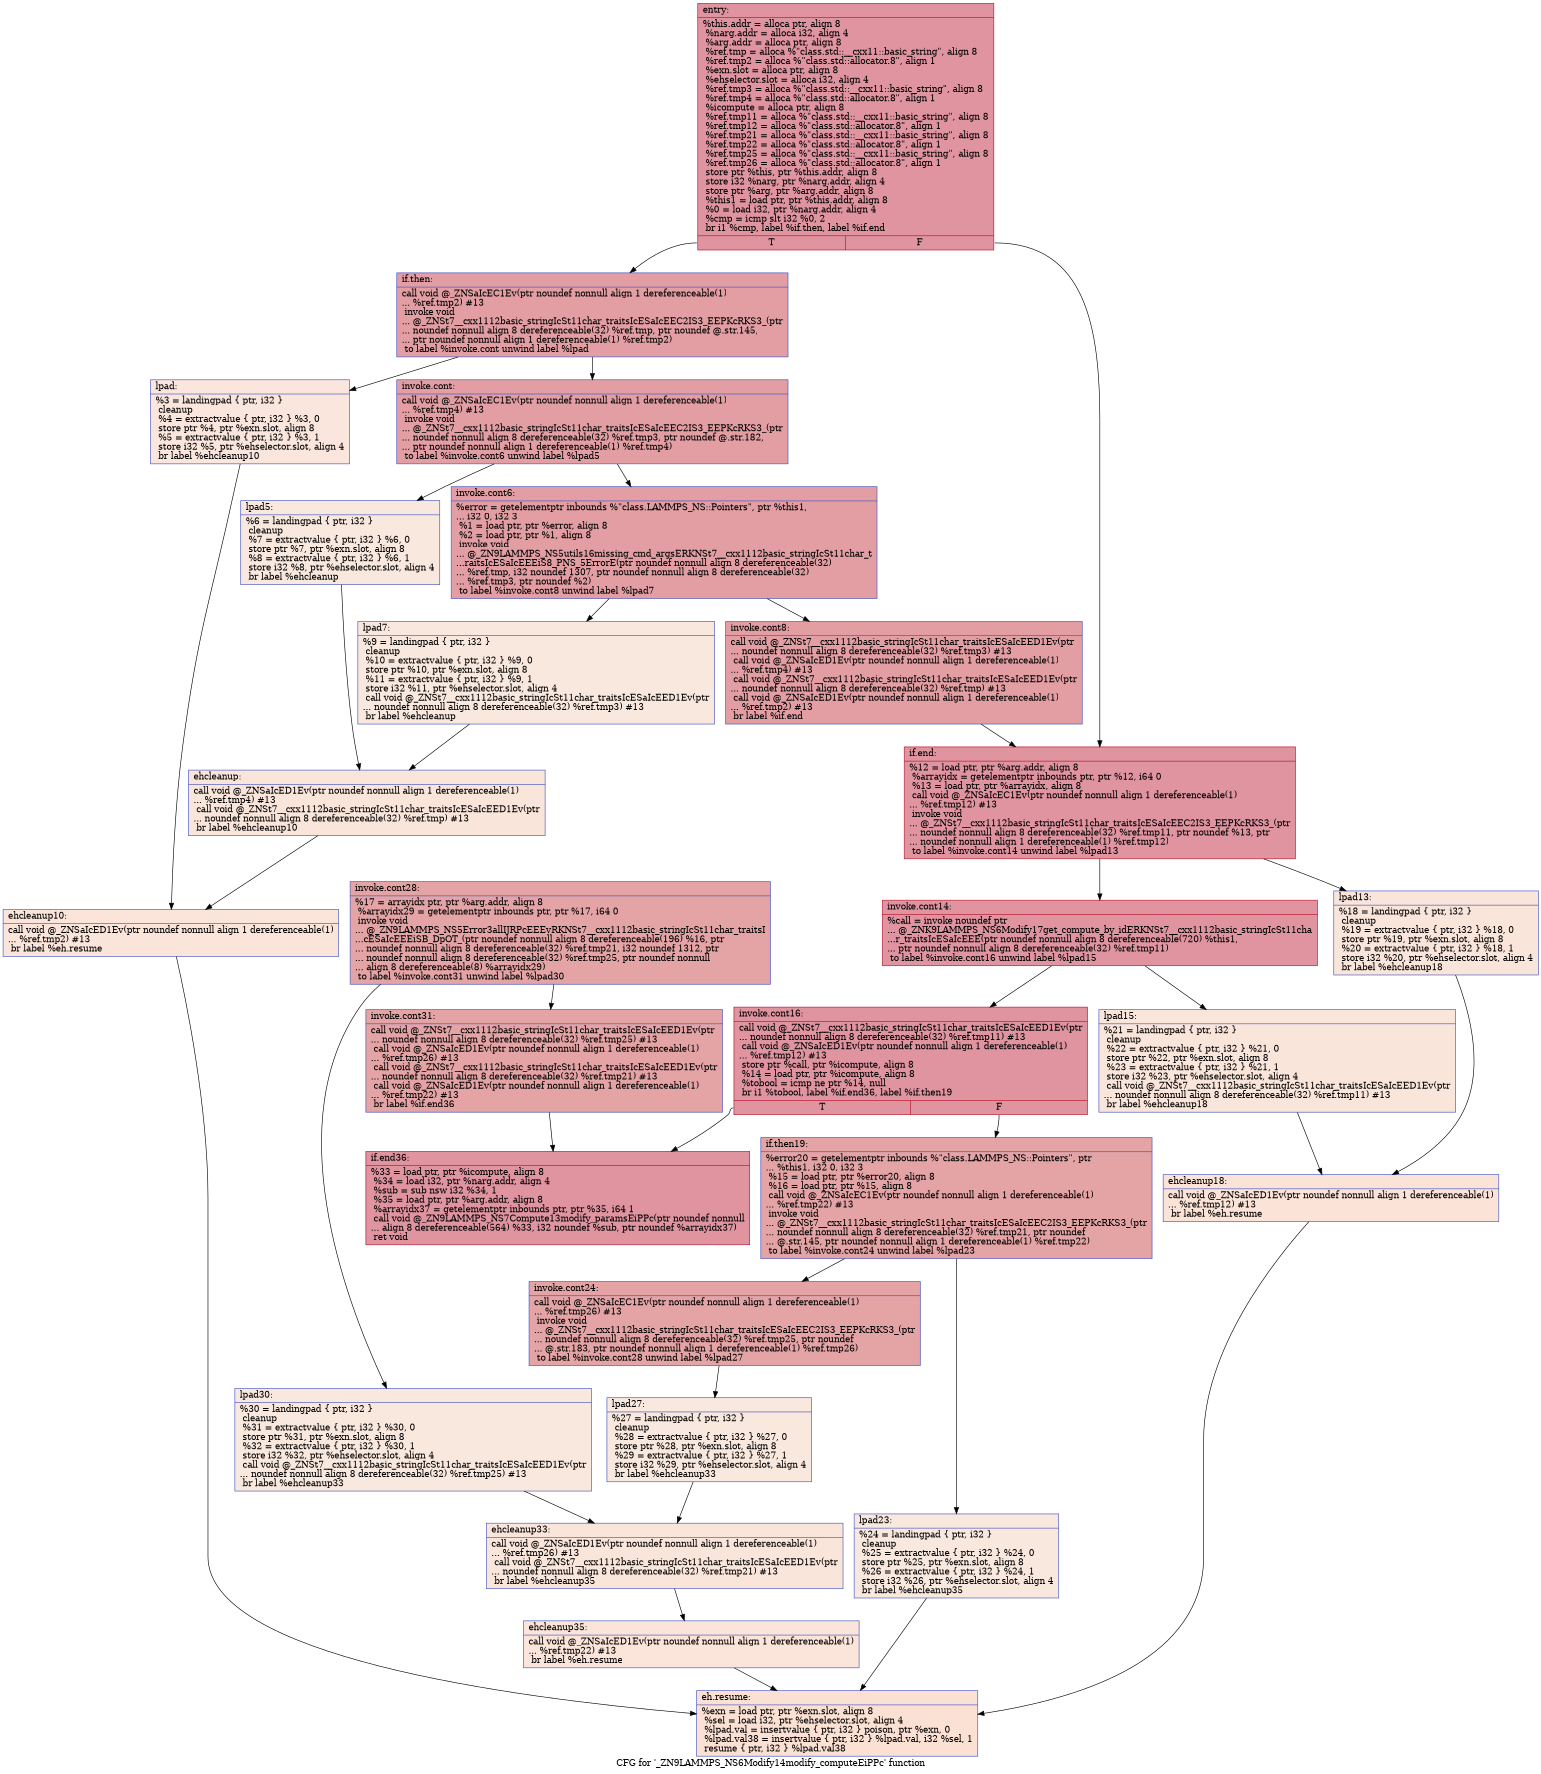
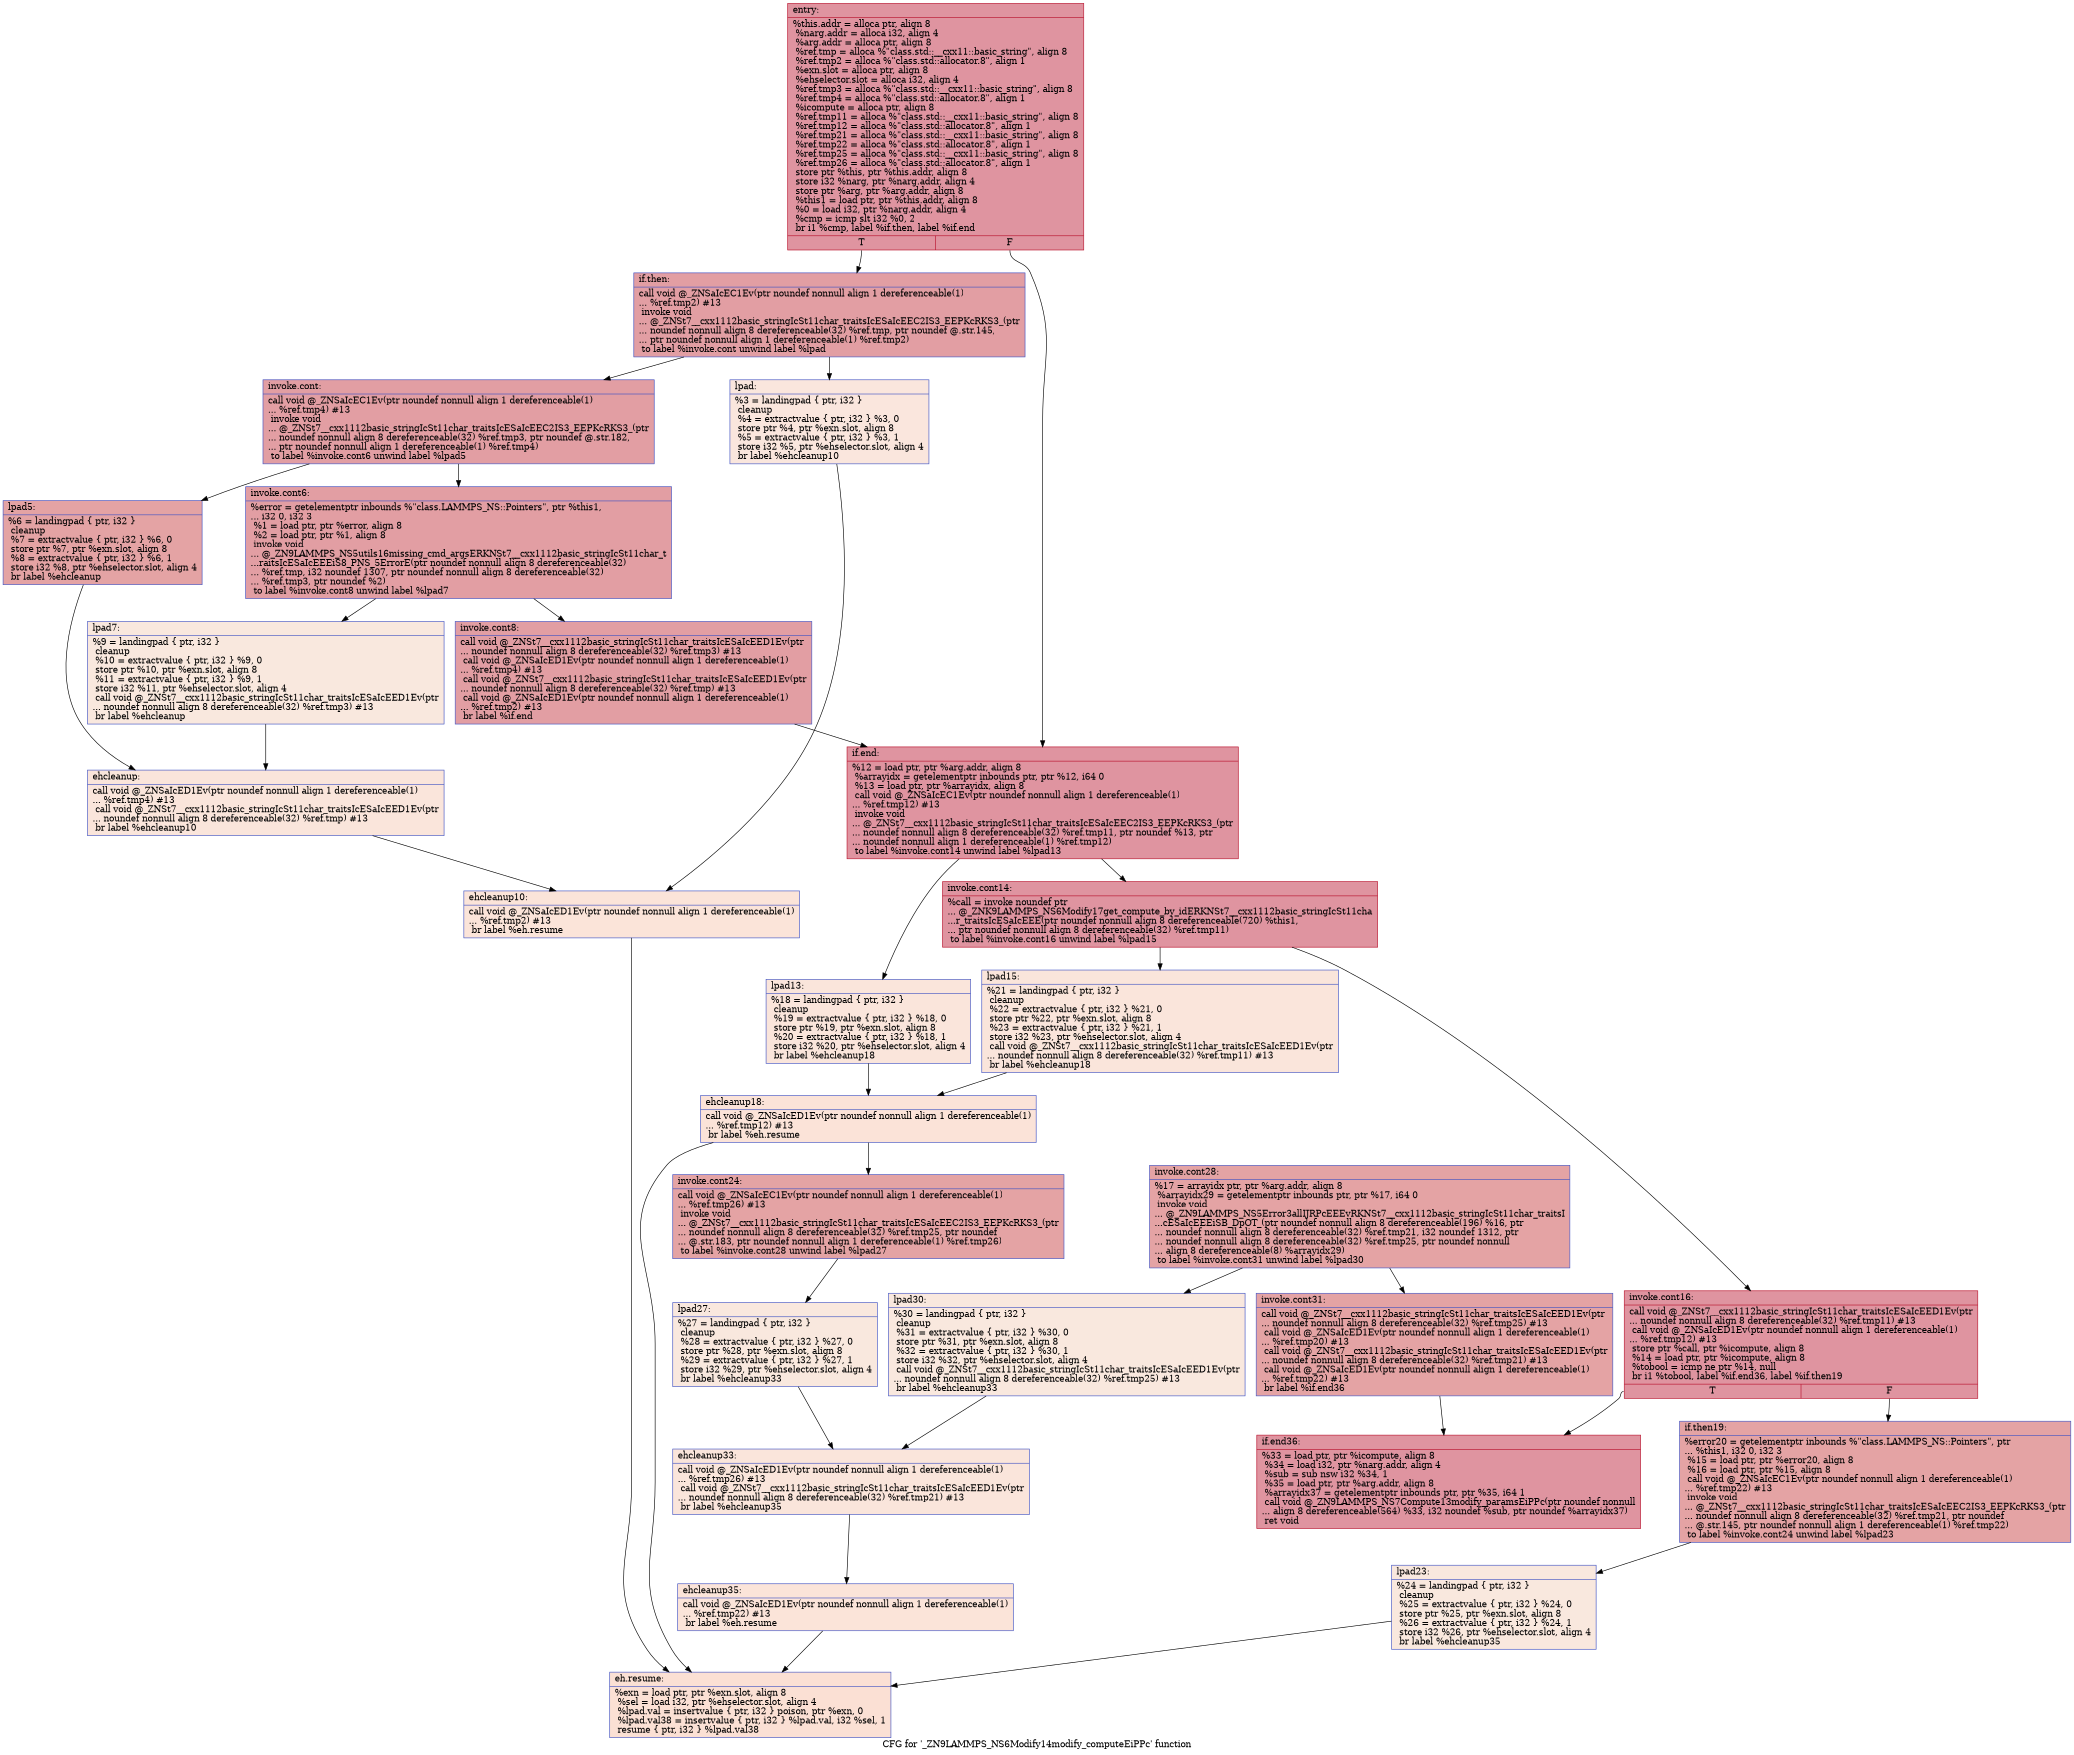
node "lpad5:": fillcolor #f2cab570 -> #c32e3170
node "invoke.cont31:": text "... %ref.tmp26) #13" -> "... %ref.tmp20) #13"
edge "if.then19:" -> "invoke.cont24:": now "ehcleanup18:" -> "invoke.cont24:"
